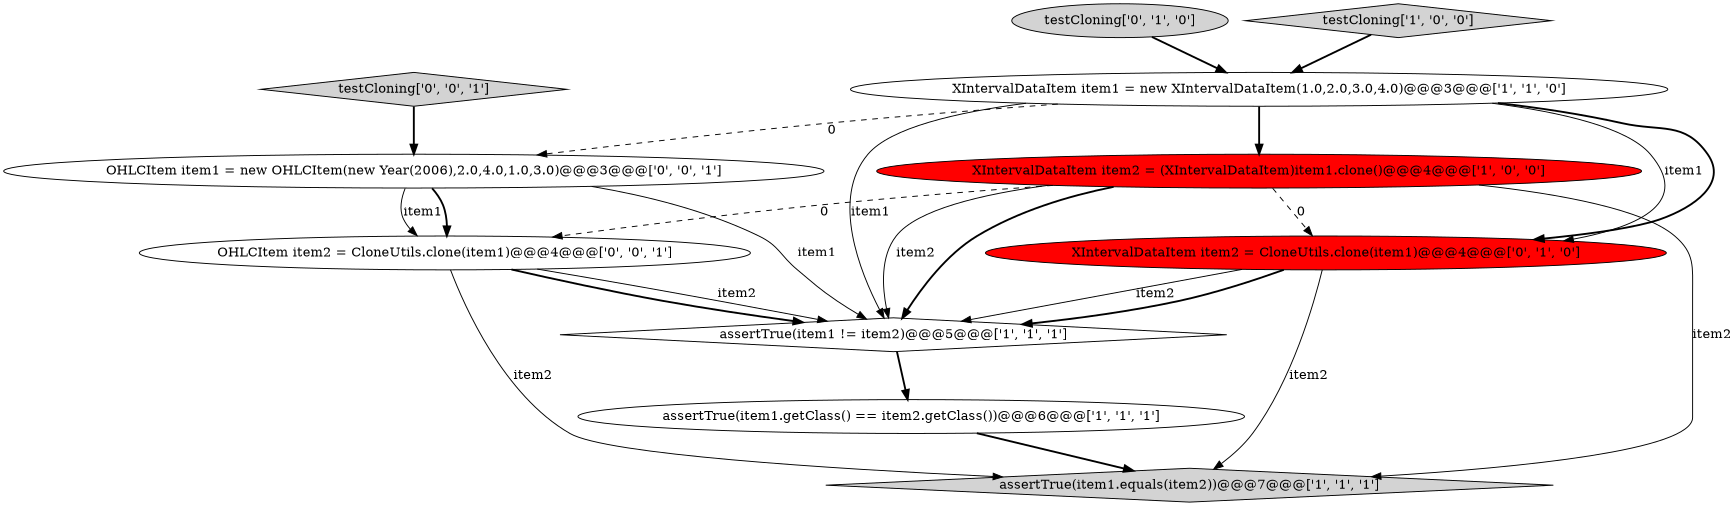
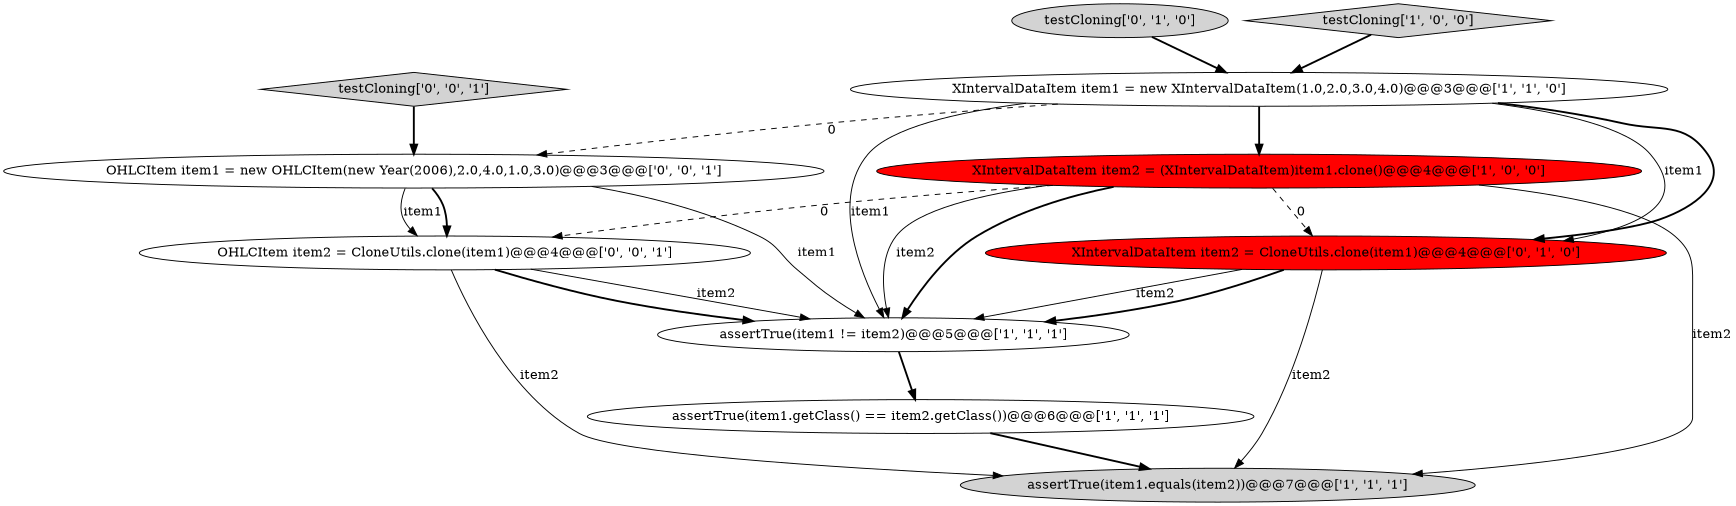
node "assertTrue(item1 != item2)@@@5@@@['1', '1', '1']": shape diamond -> ellipse
node "assertTrue(item1.equals(item2))@@@7@@@['1', '1', '1']": shape diamond -> ellipse
